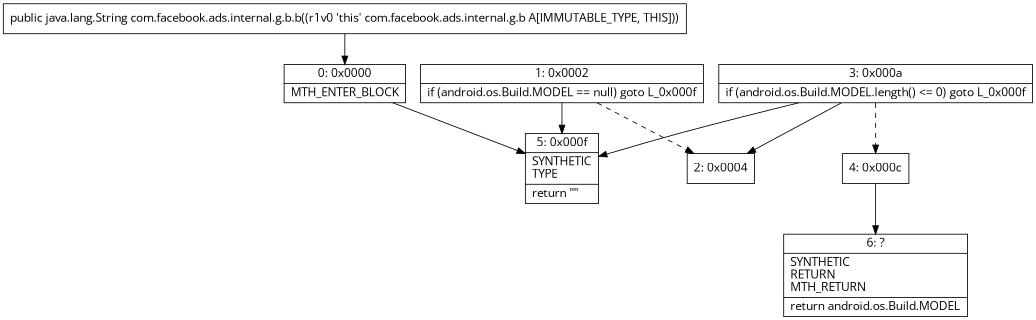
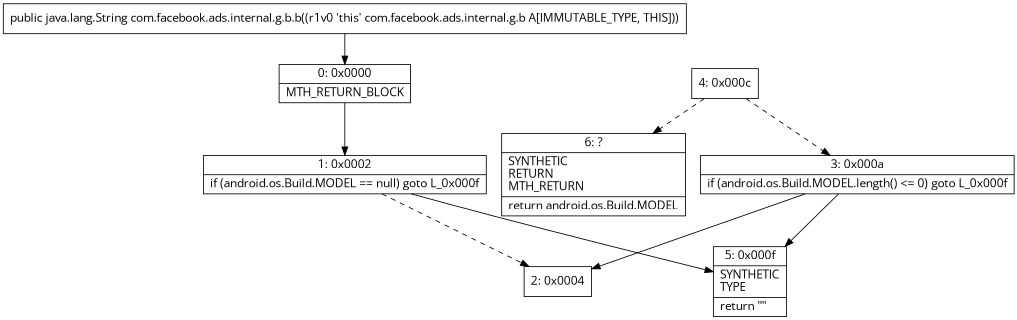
node "0: 0x0000": text "MTH_ENTER_BLOCK" -> "MTH_RETURN_BLOCK"
edge "3: 0x000a" -> "4: 0x000c": reversed
edge "0: 0x0000" -> "5: 0x000f": now "0: 0x0000" -> "1: 0x0002"
edge "4: 0x000c" -> "6: ?": style solid -> dashed
